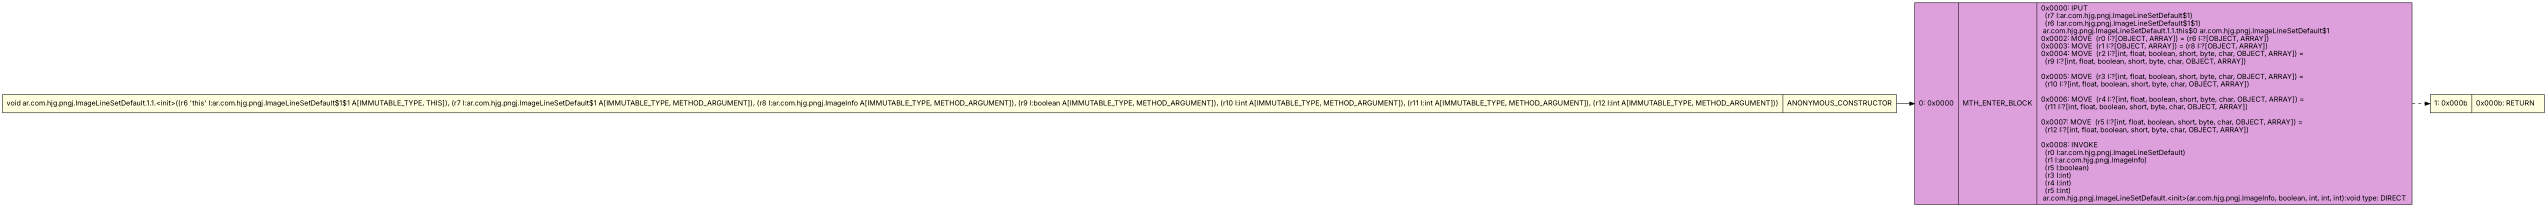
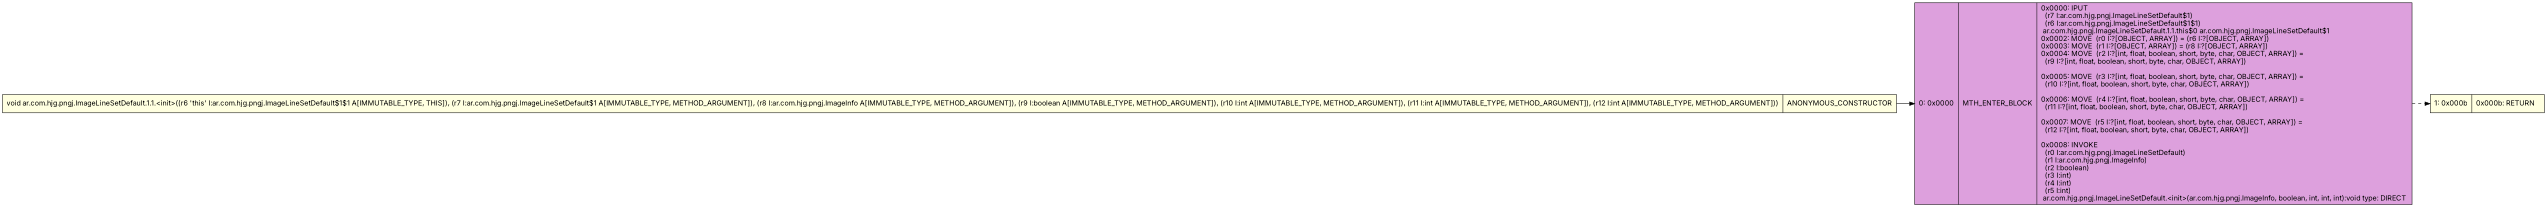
node "0: 0x0000": text "(r5 I:boolean)" -> "(r2 I:boolean)"
